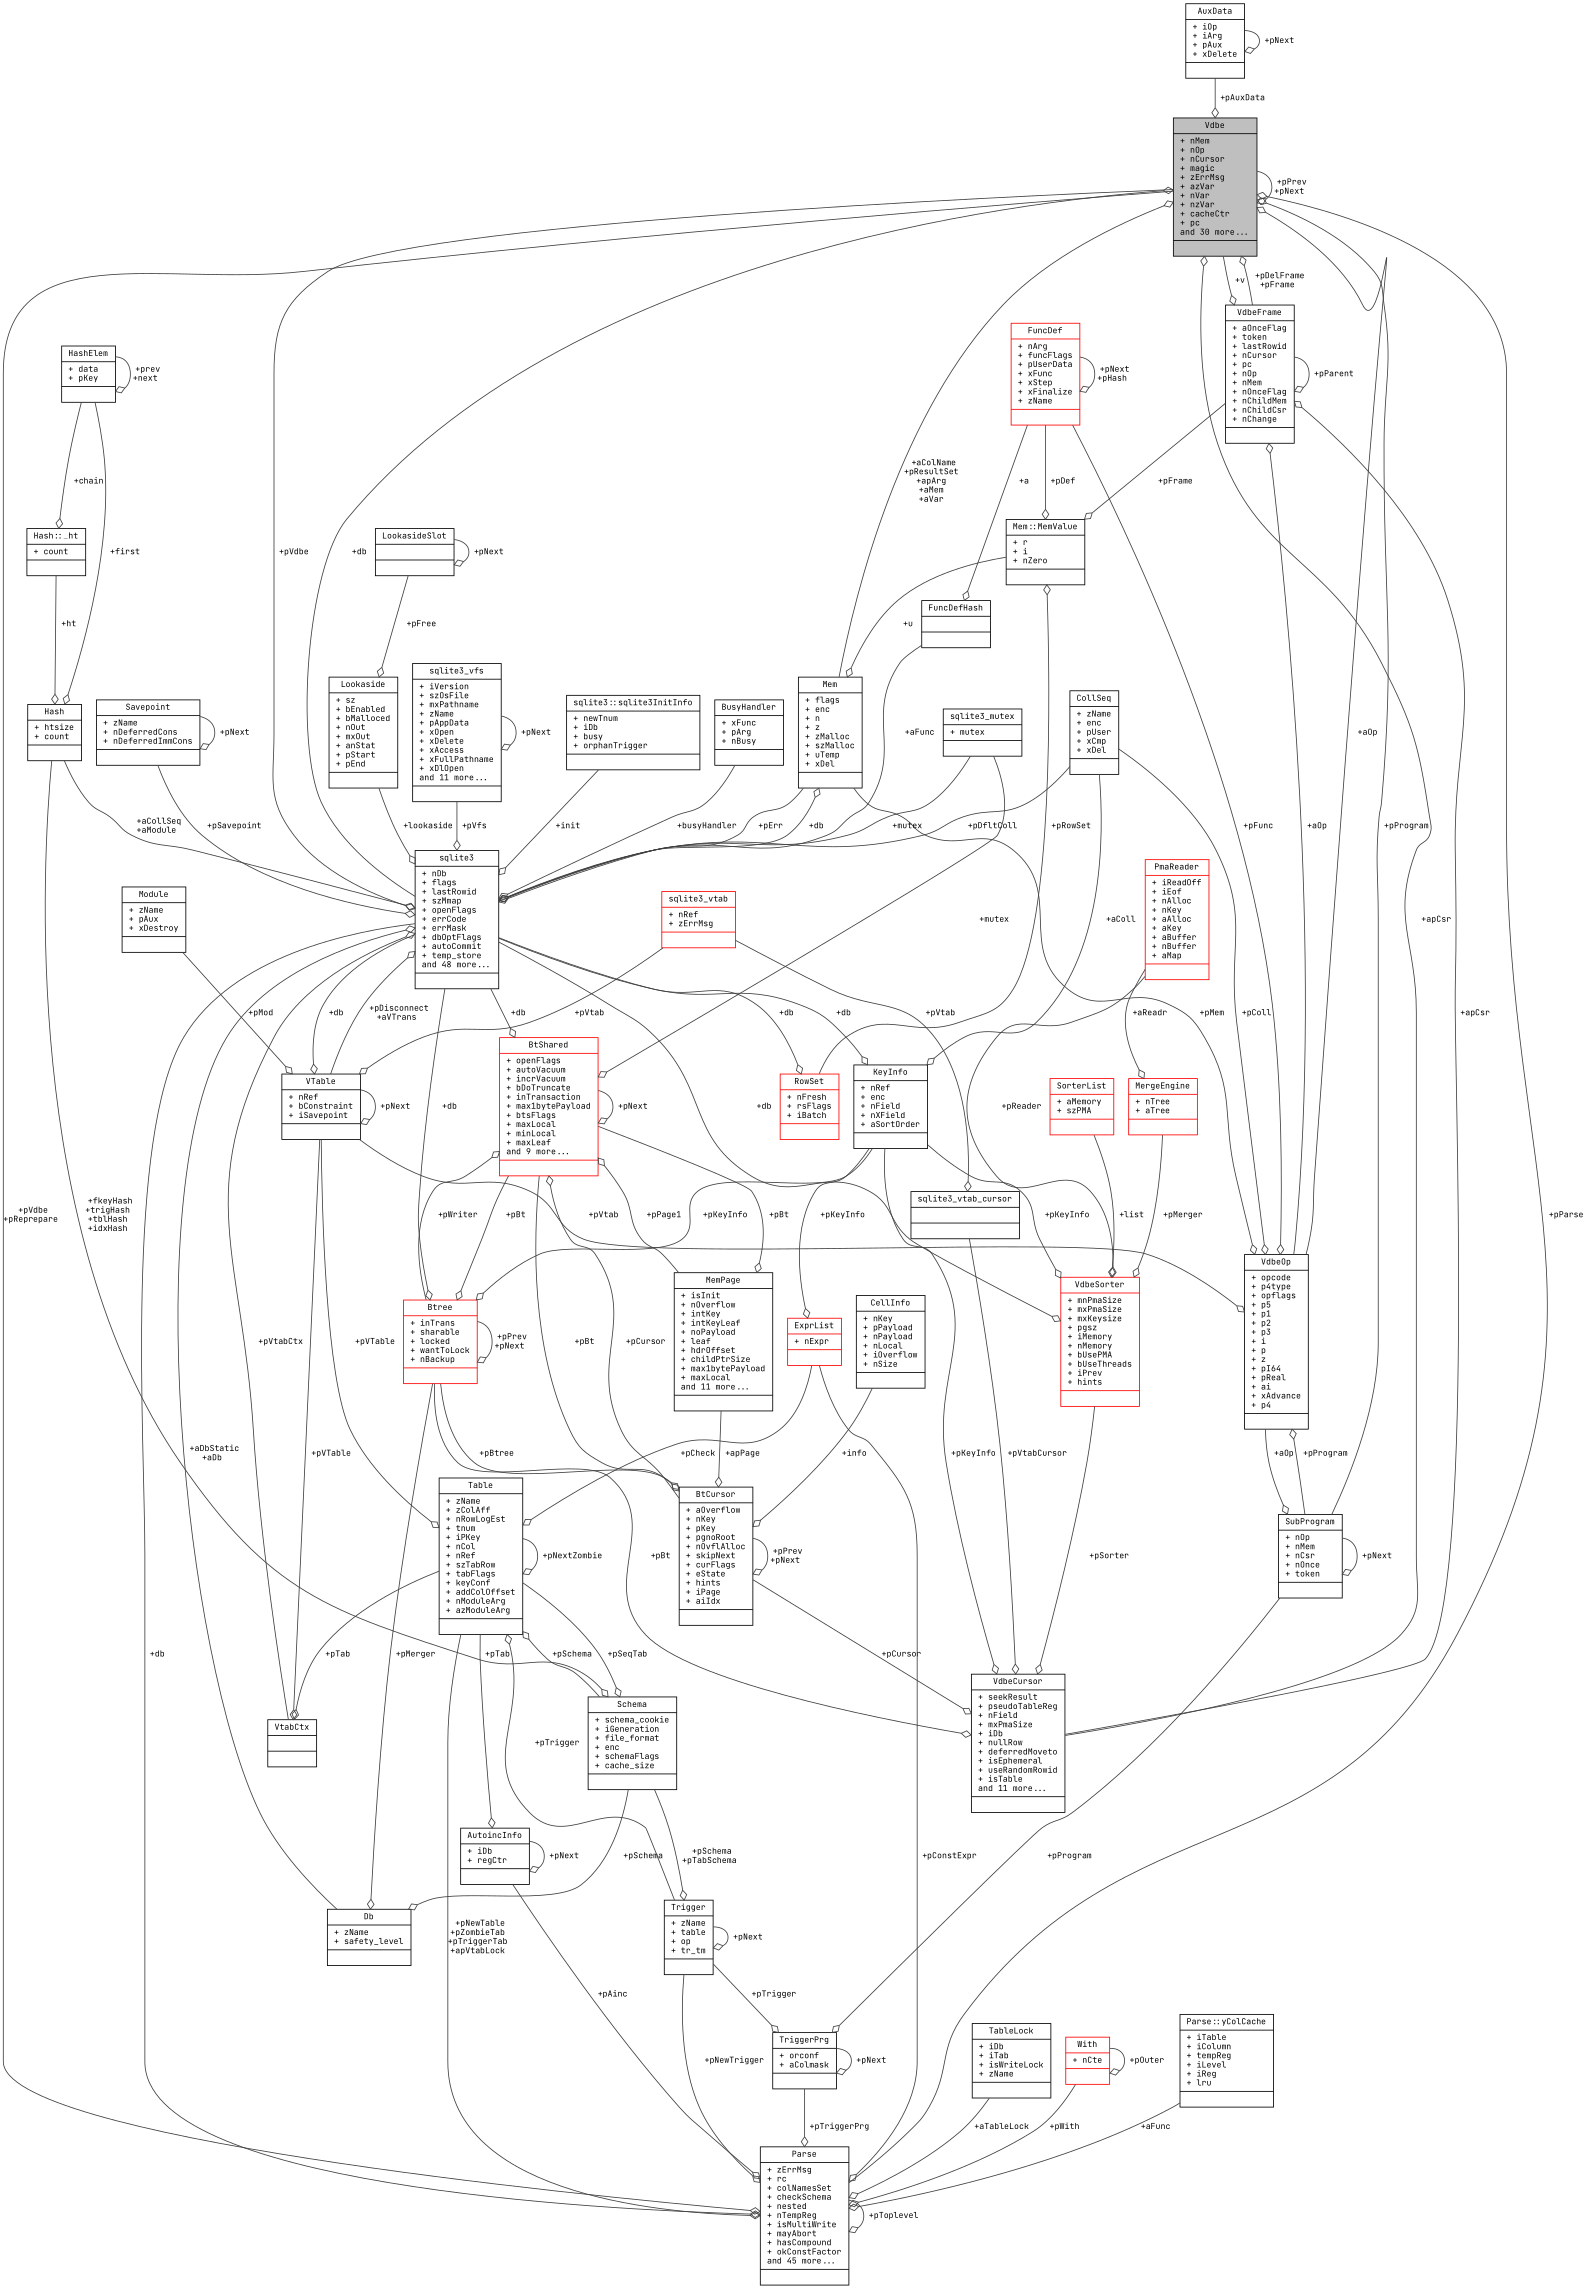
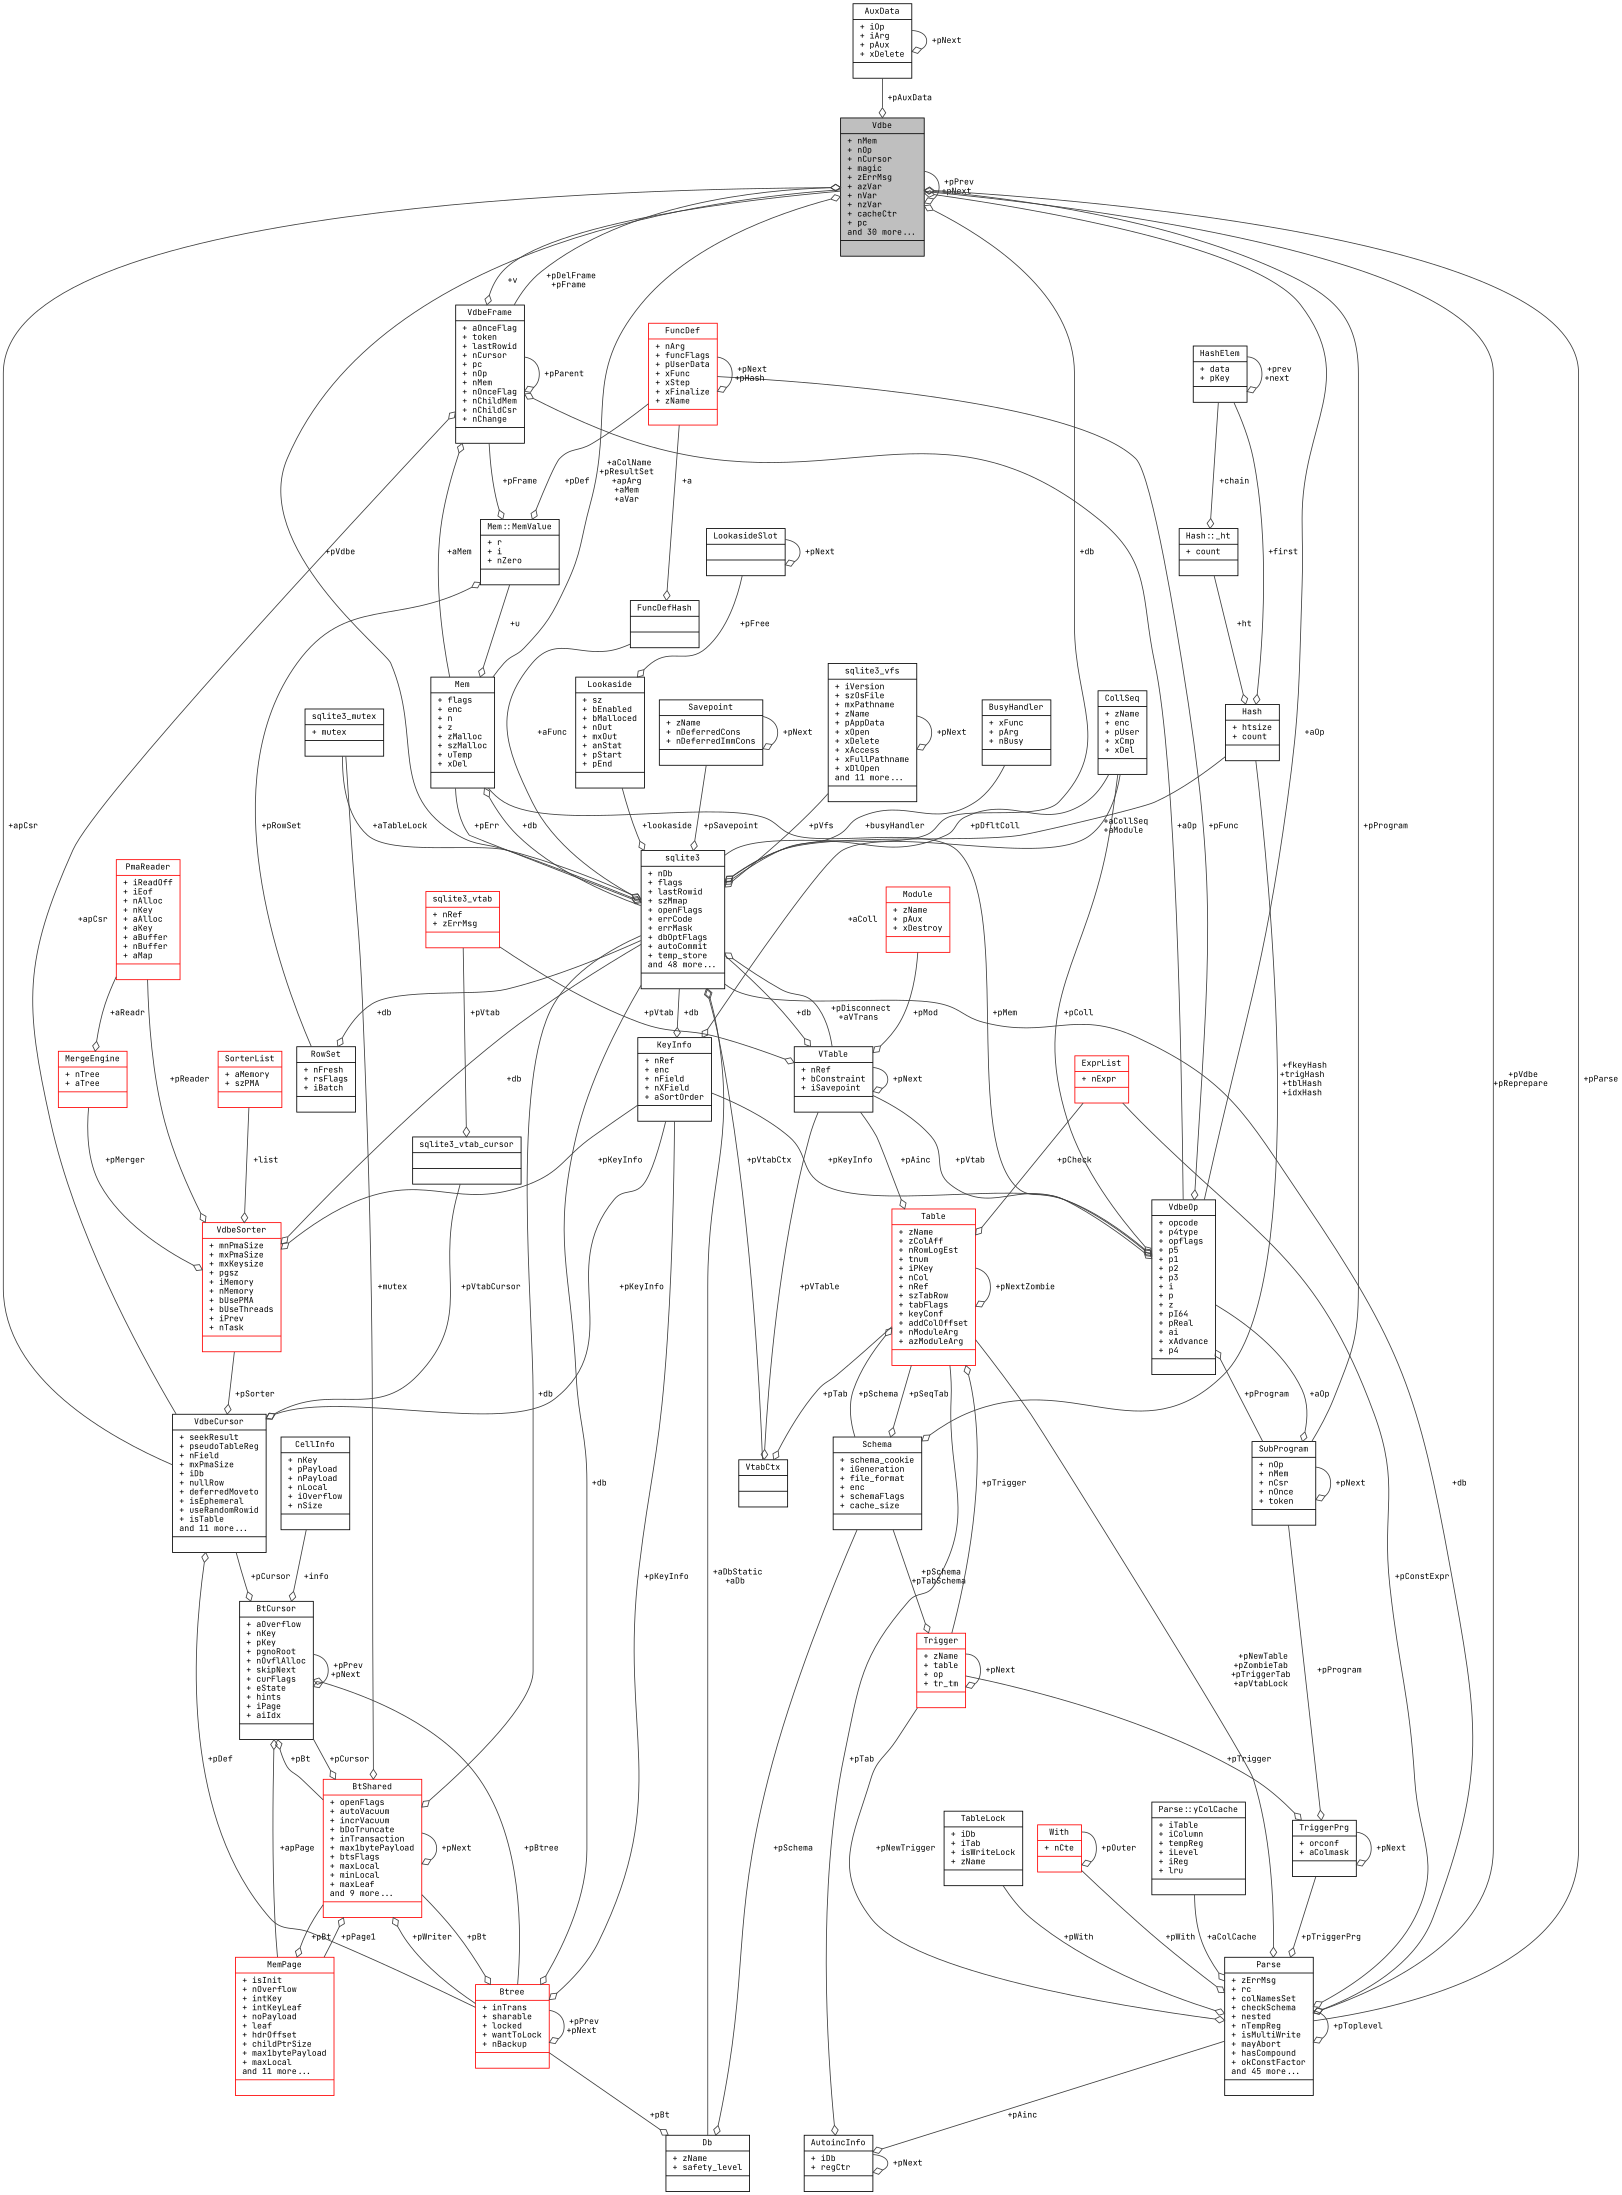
edge "Mem" -> "VdbeFrame": added, label "+aMem"
node "sqlite3::sqlite3InitInfo": removed
edge "sqlite3_mutex" -> "sqlite3": label " +mutex" -> " +aTableLock"
node "Module": color black -> red
node "RowSet": color red -> black
edge "KeyInfo" -> "ExprList": now "KeyInfo" -> "VdbeOp"
edge "VTable" -> "Table": label " +pVTable" -> " +pAinc"
node "MemPage": color black -> red
node "VdbeSorter": text "+ hints" -> "+ nTask"
node "Table": color black -> red
edge "Btree" -> "VdbeCursor": label " +pBt" -> " +pDef"
edge "BtCursor" -> "VdbeCursor": reversed
edge "Btree" -> "Db": label " +pMerger" -> " +pBt"
node "Trigger": color black -> red
edge "AutoincInfo" -> "Parse": reversed
edge "TableLock" -> "Parse": label " +aTableLock" -> " +pWith"
edge "Parse::yColCache" -> "Parse": label " +aFunc" -> " +aColCache"
